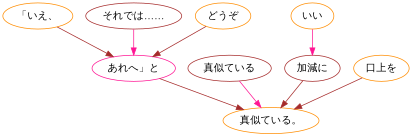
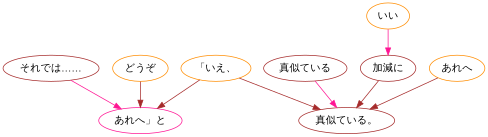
node "口上を": label "口上を" -> "あれへ"
edge "あれへ」と" -> "真似ている。": now "「いえ、" -> "真似ている。"
node "真似ている。": color darkorange -> brown
